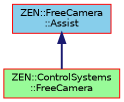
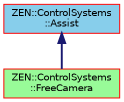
node "ZEN::FreeCamera ::Assist": label "ZEN::FreeCamera ::Assist" -> "ZEN::ControlSystems ::Assist"
